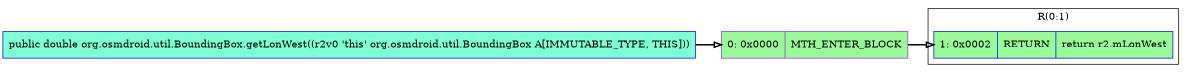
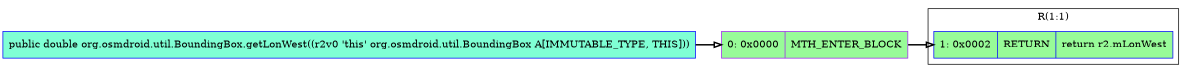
cluster "R(0:1)": label "R(0:1)" -> "R(1:1)"
